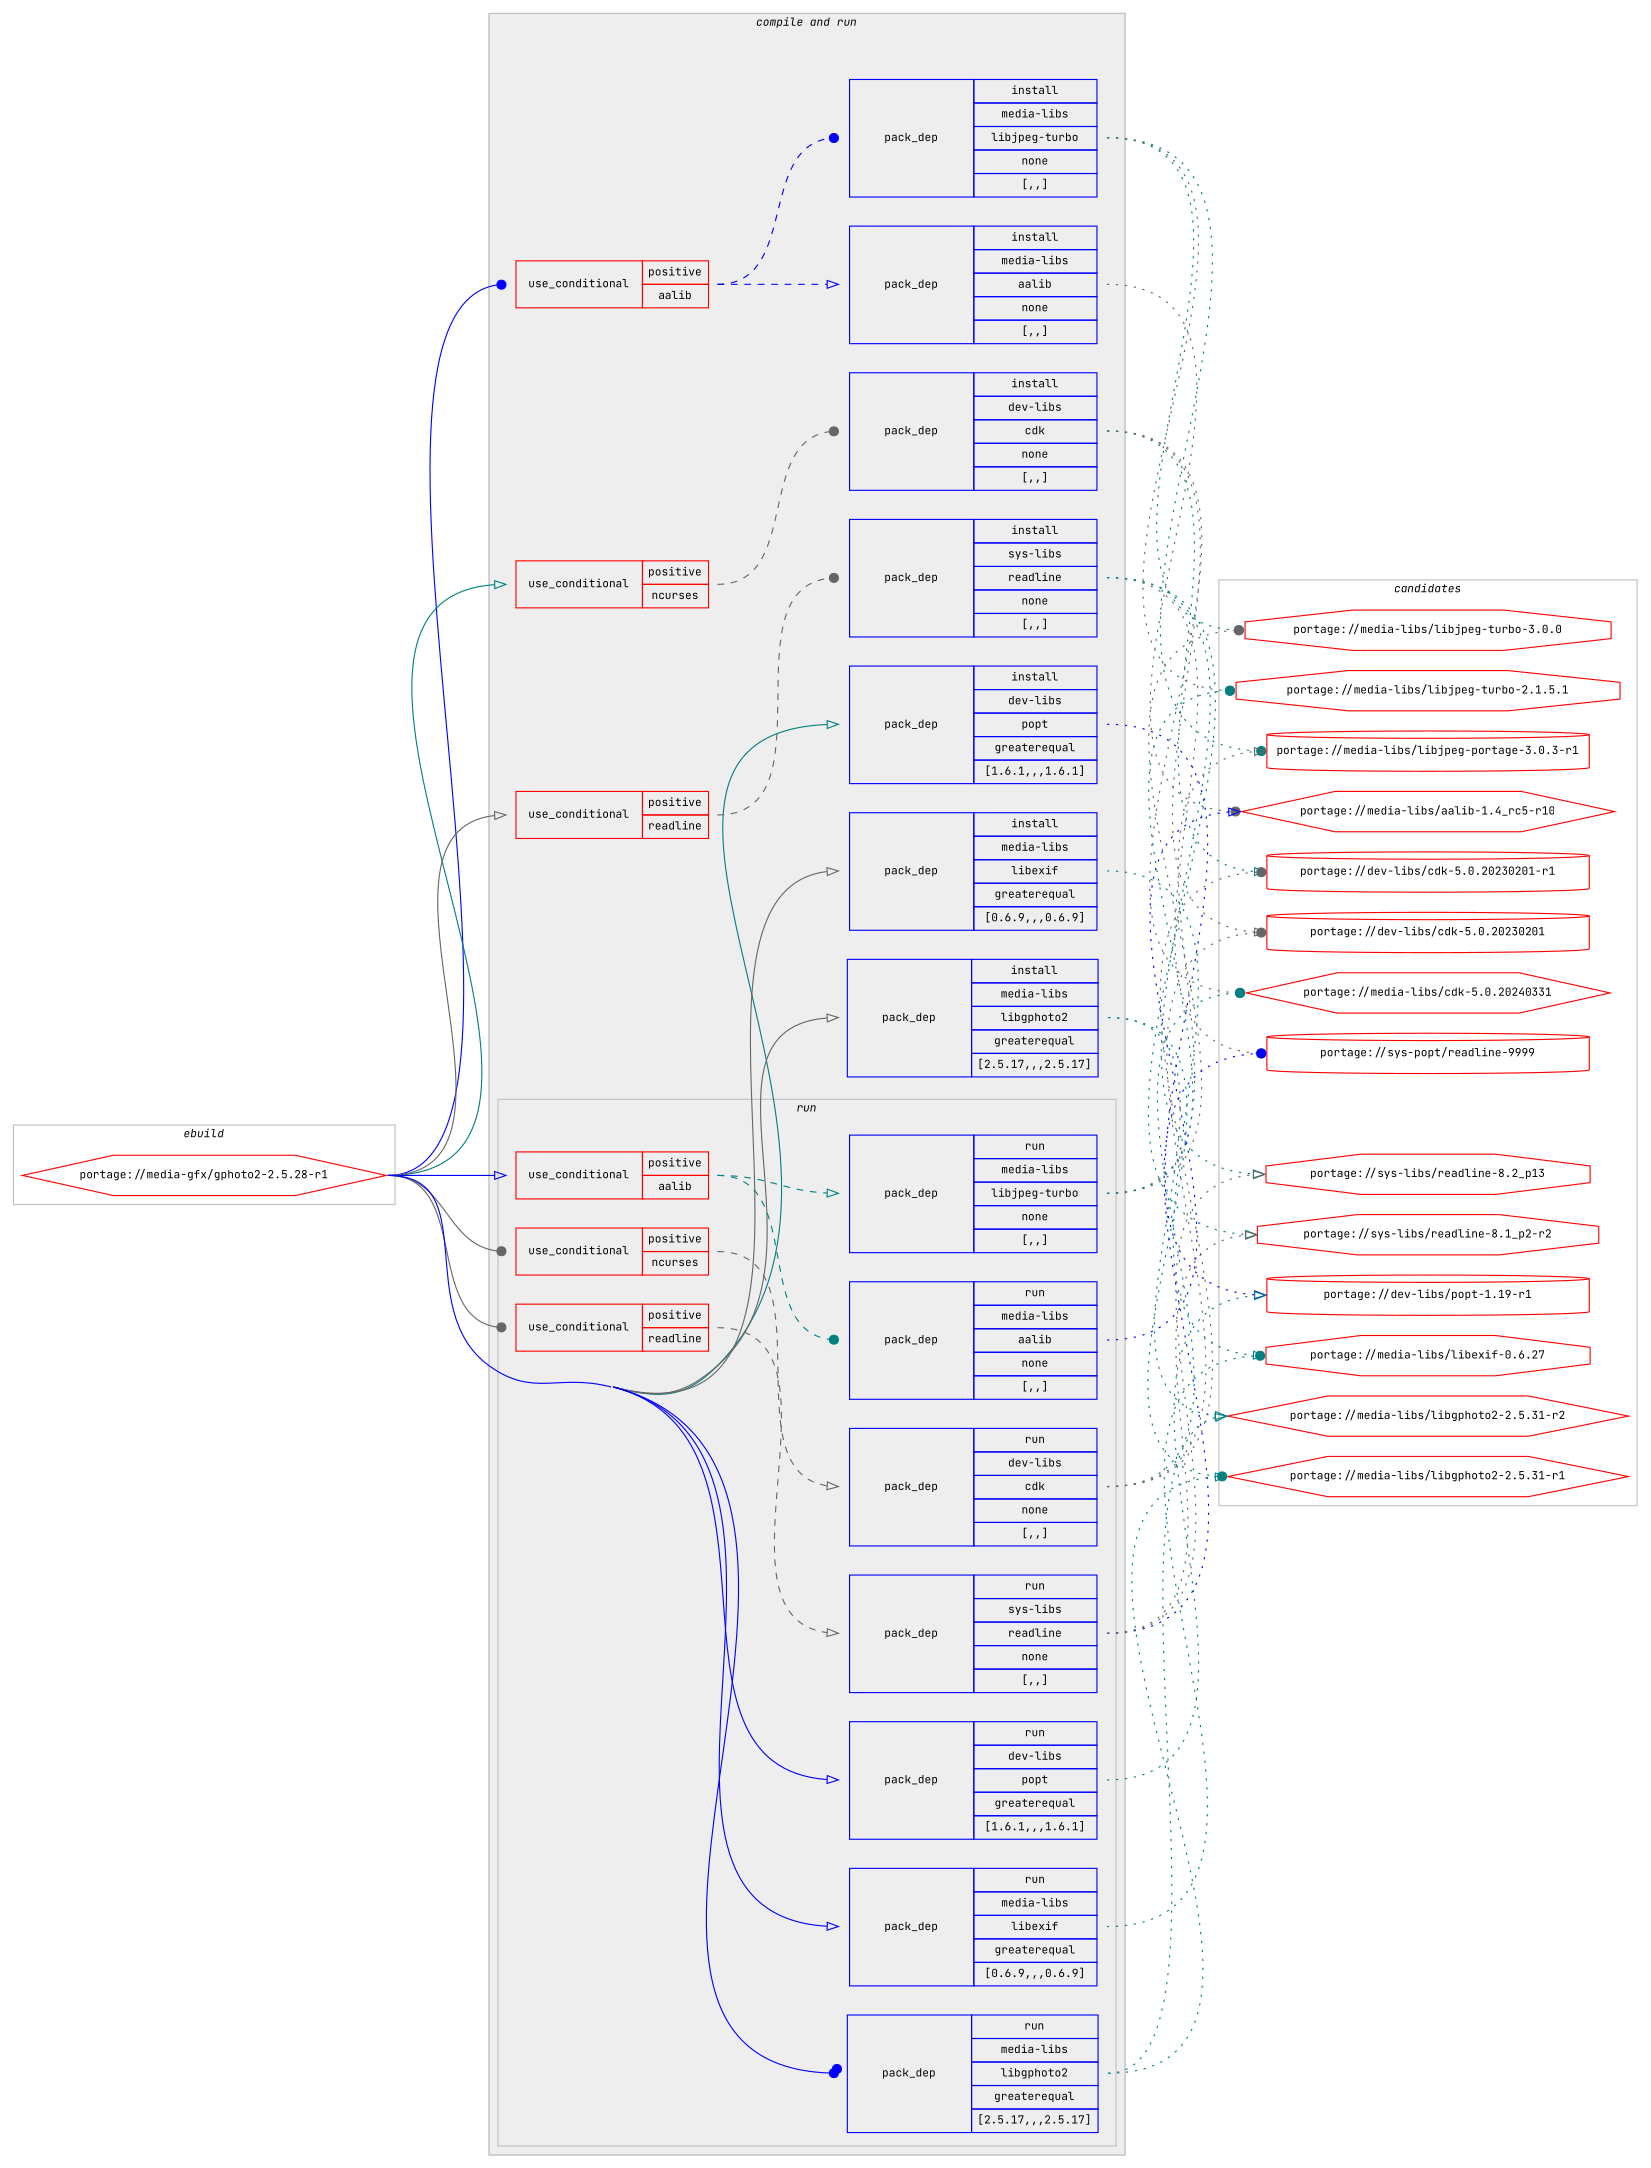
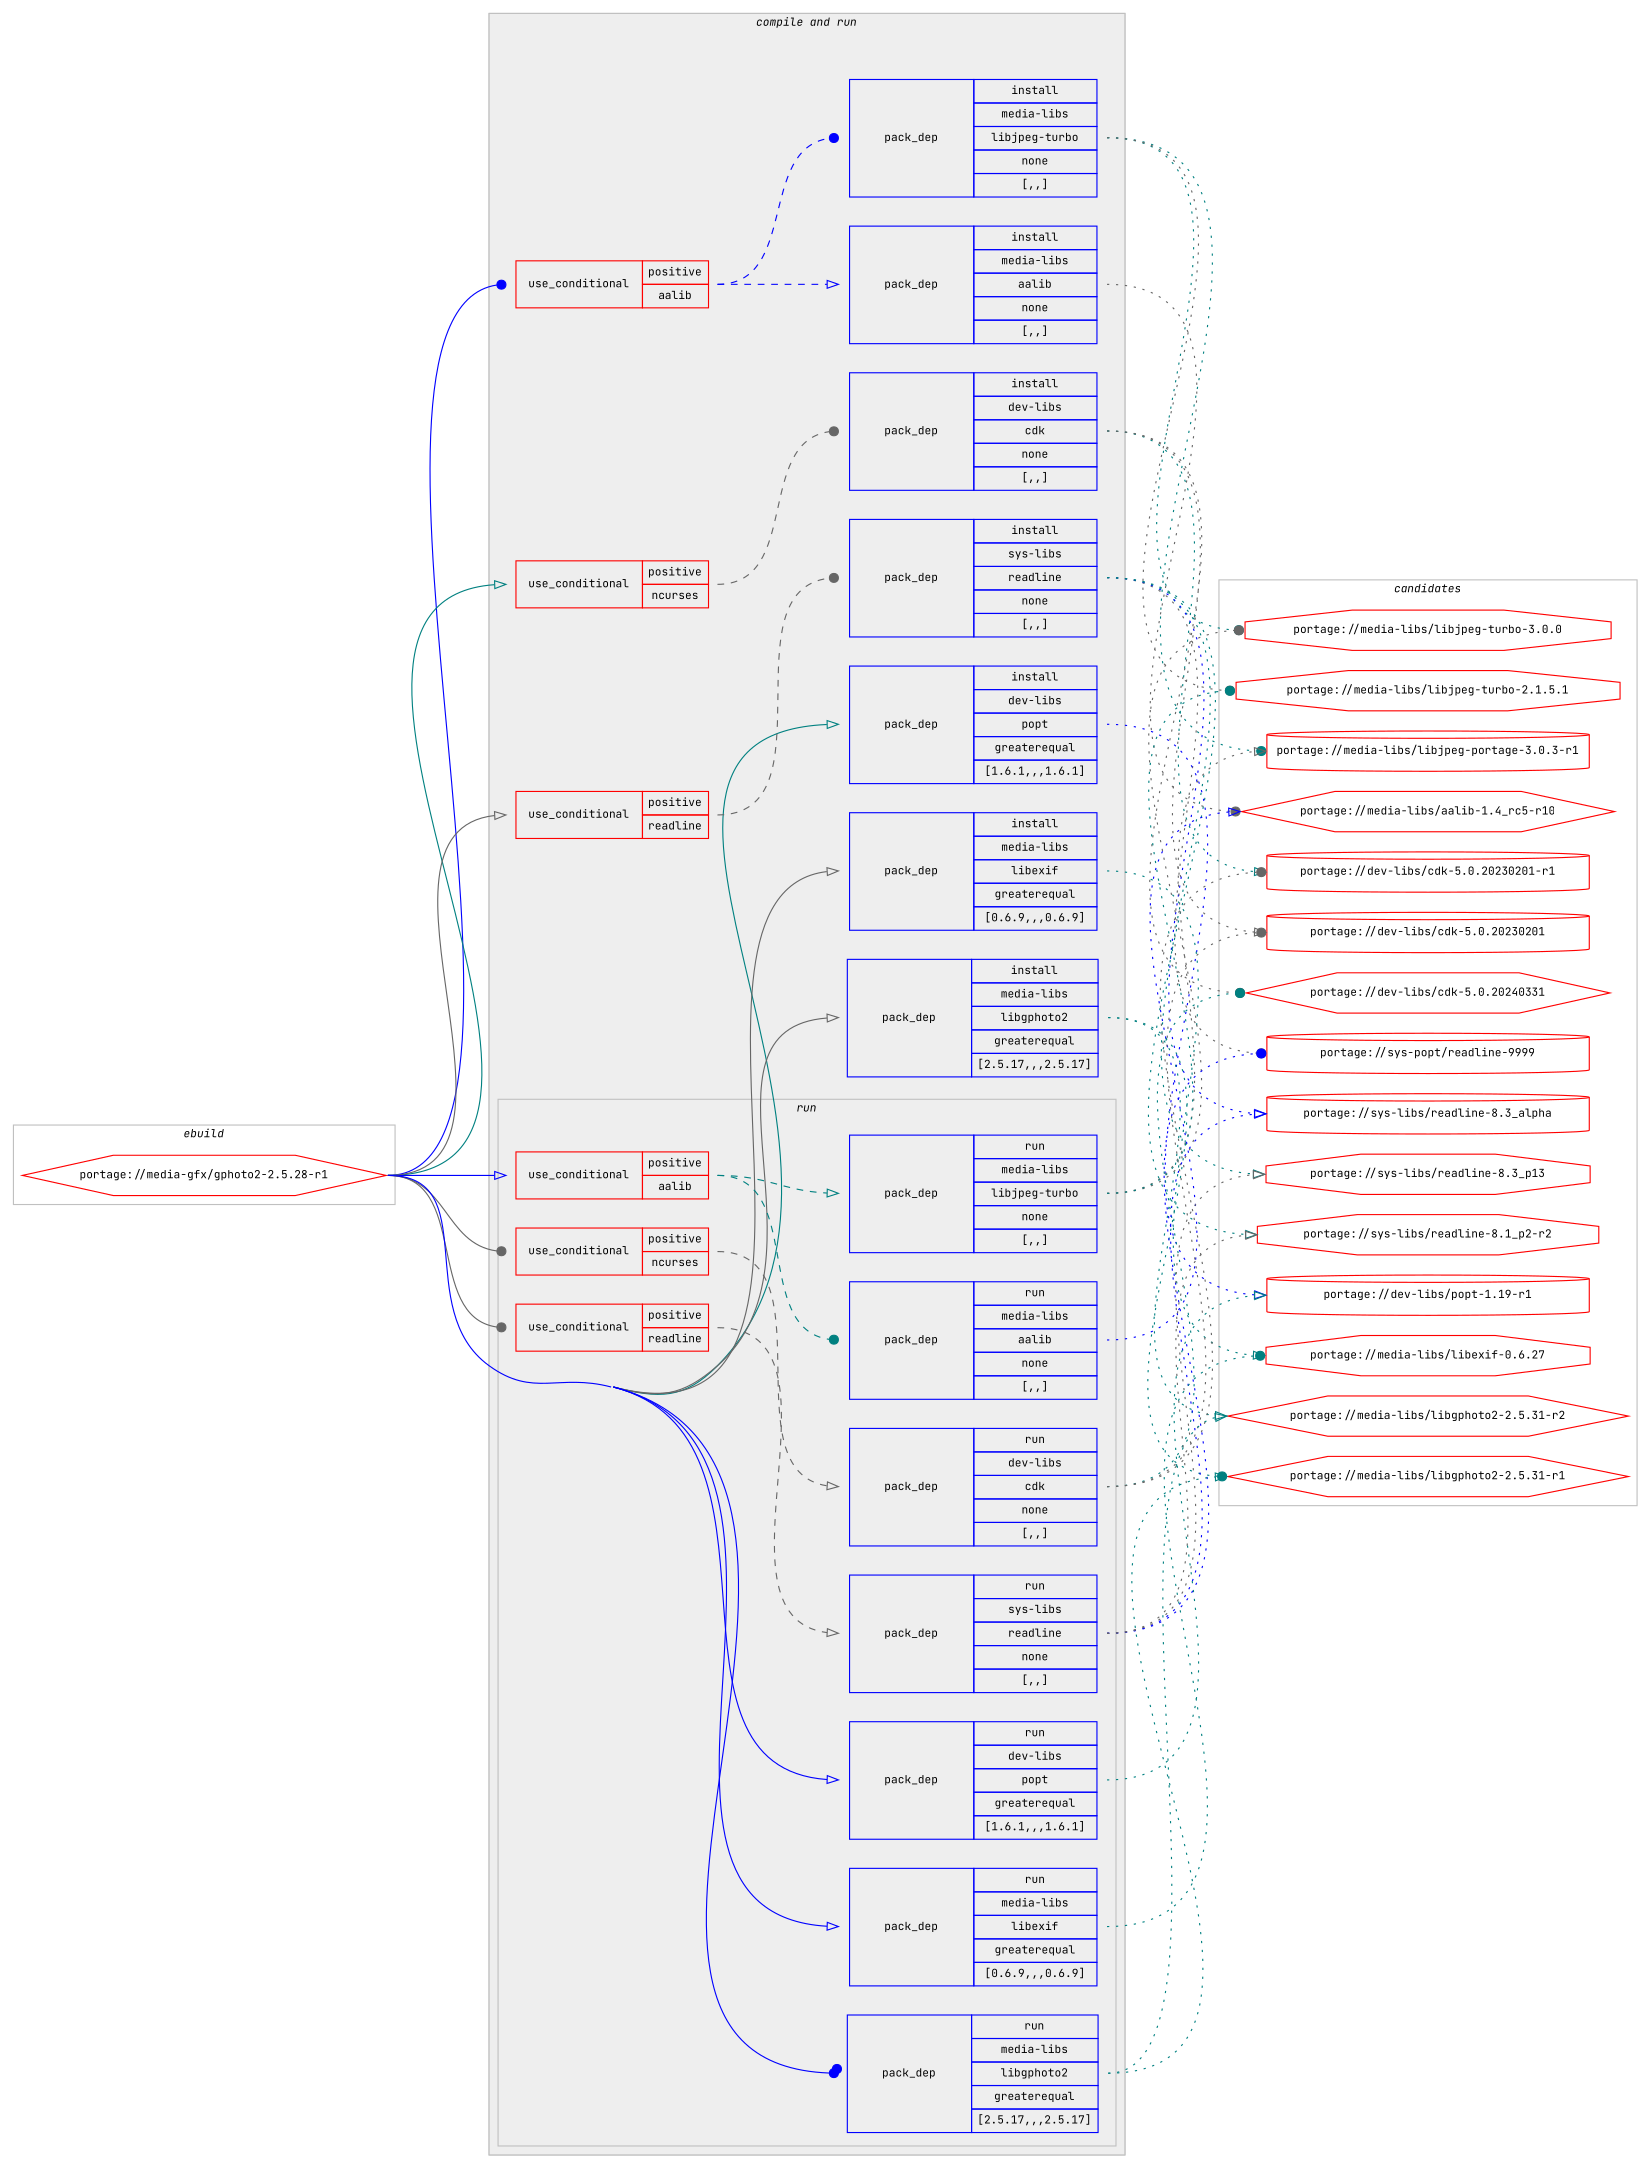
node "portage://media-libs/cdk-5.0.20240331": label "portage://media-libs/cdk-5.0.20240331" -> "portage://dev-libs/cdk-5.0.20240331"
node "portage://sys-libs/readline-8.3_alpha": added
node "portage://sys-libs/readline-8.2_p13": label "portage://sys-libs/readline-8.2_p13" -> "portage://sys-libs/readline-8.3_p13"
